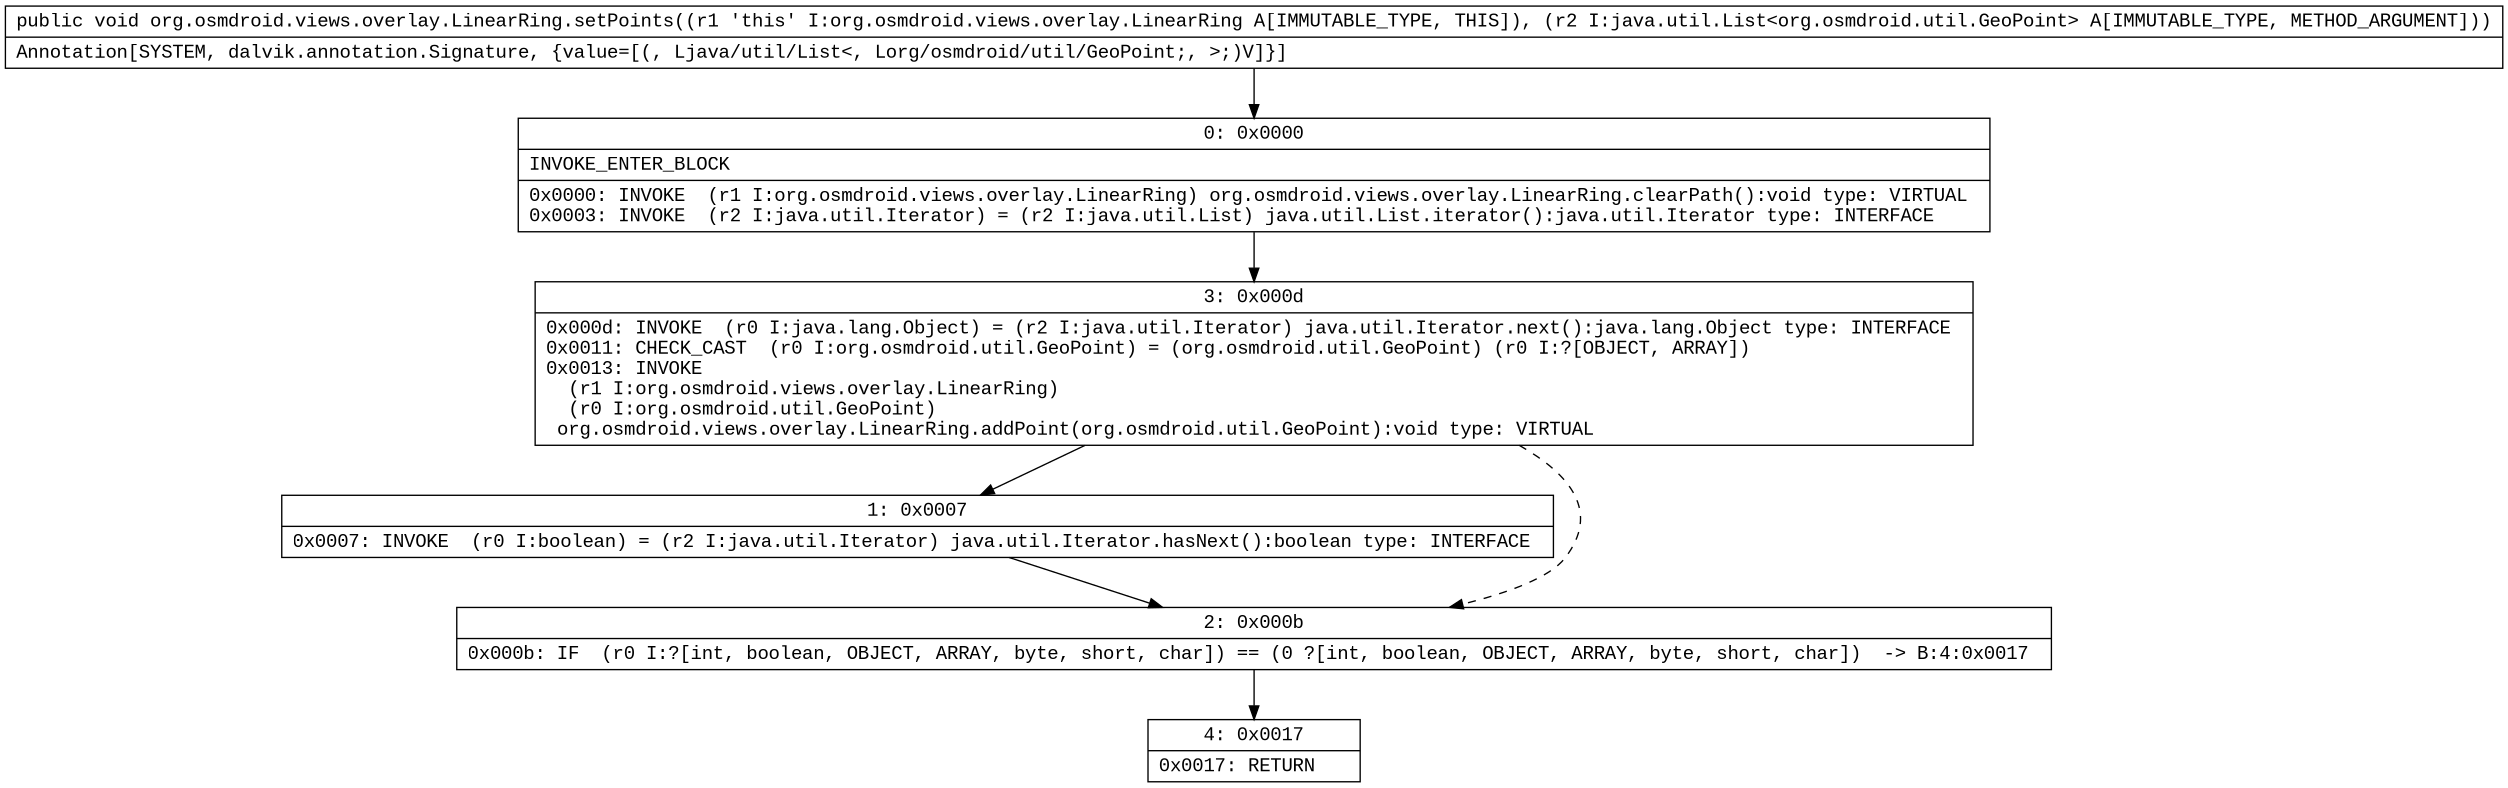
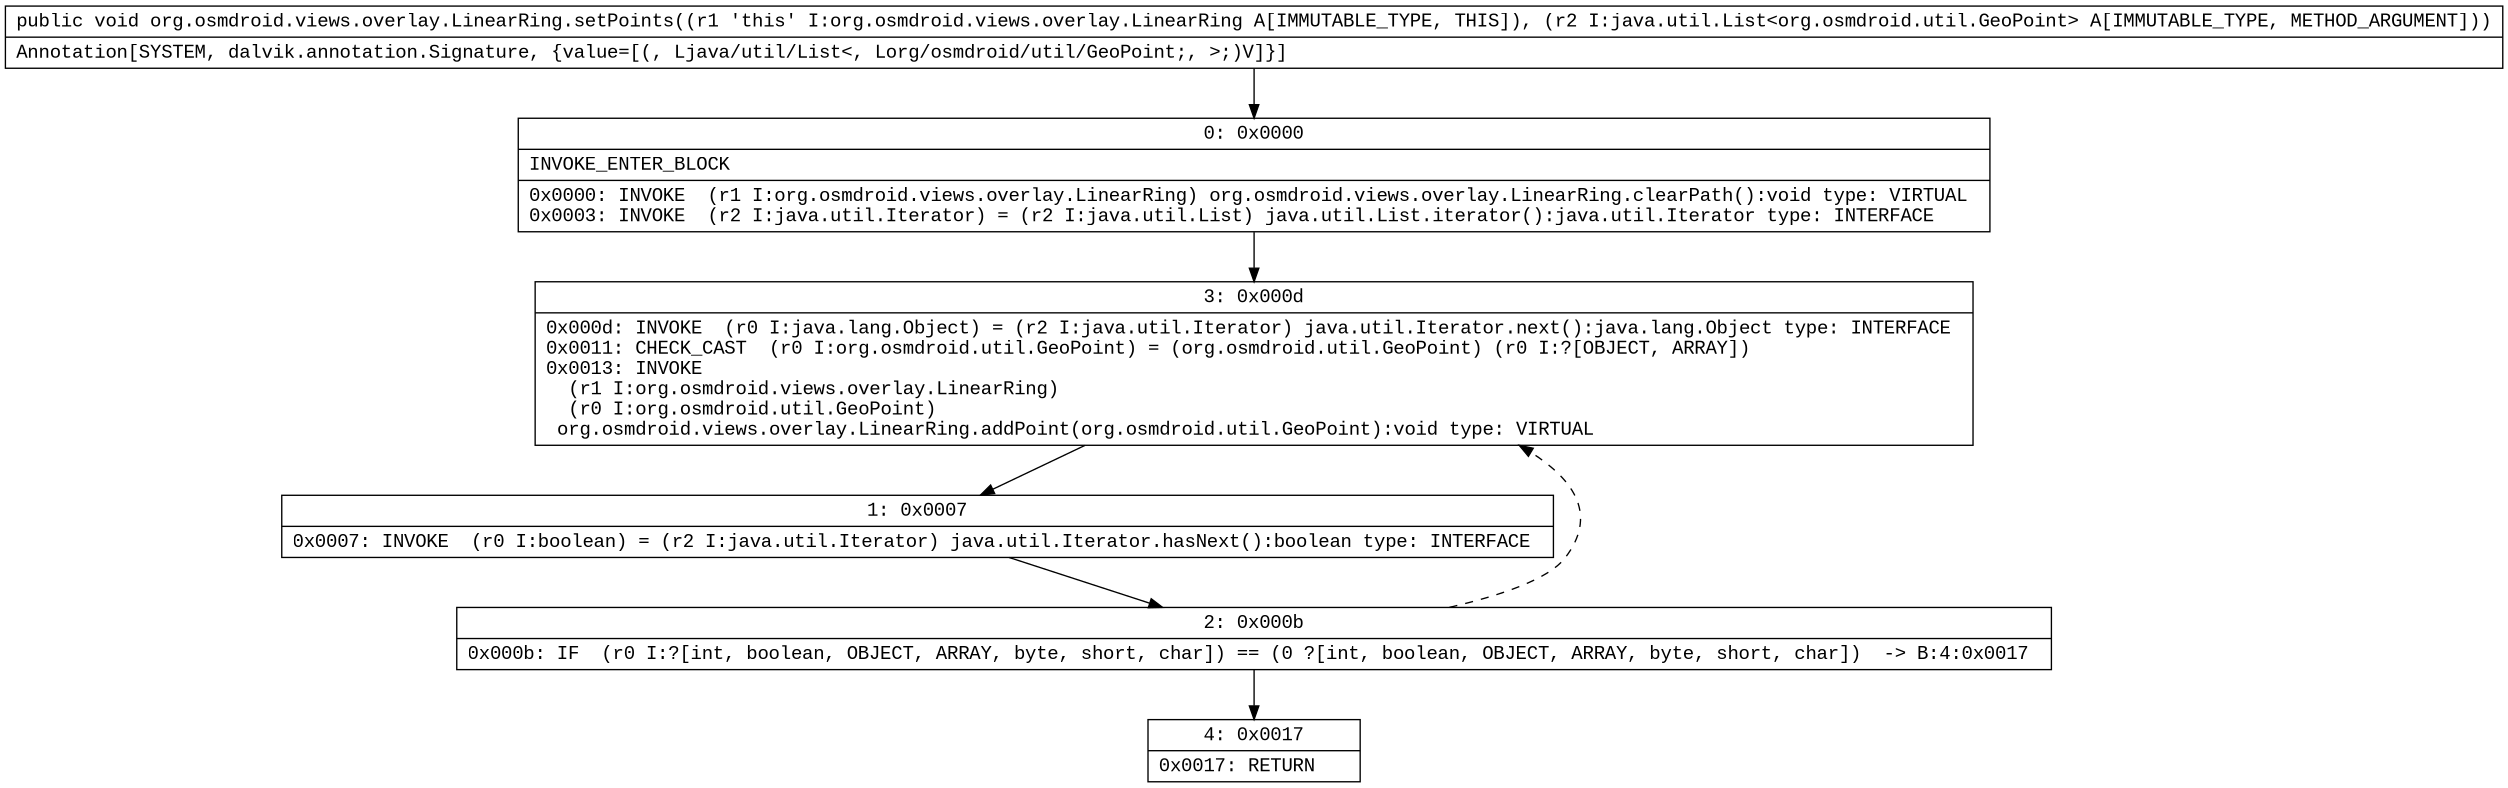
edge "3: 0x000d" -> "2: 0x000b": reversed
